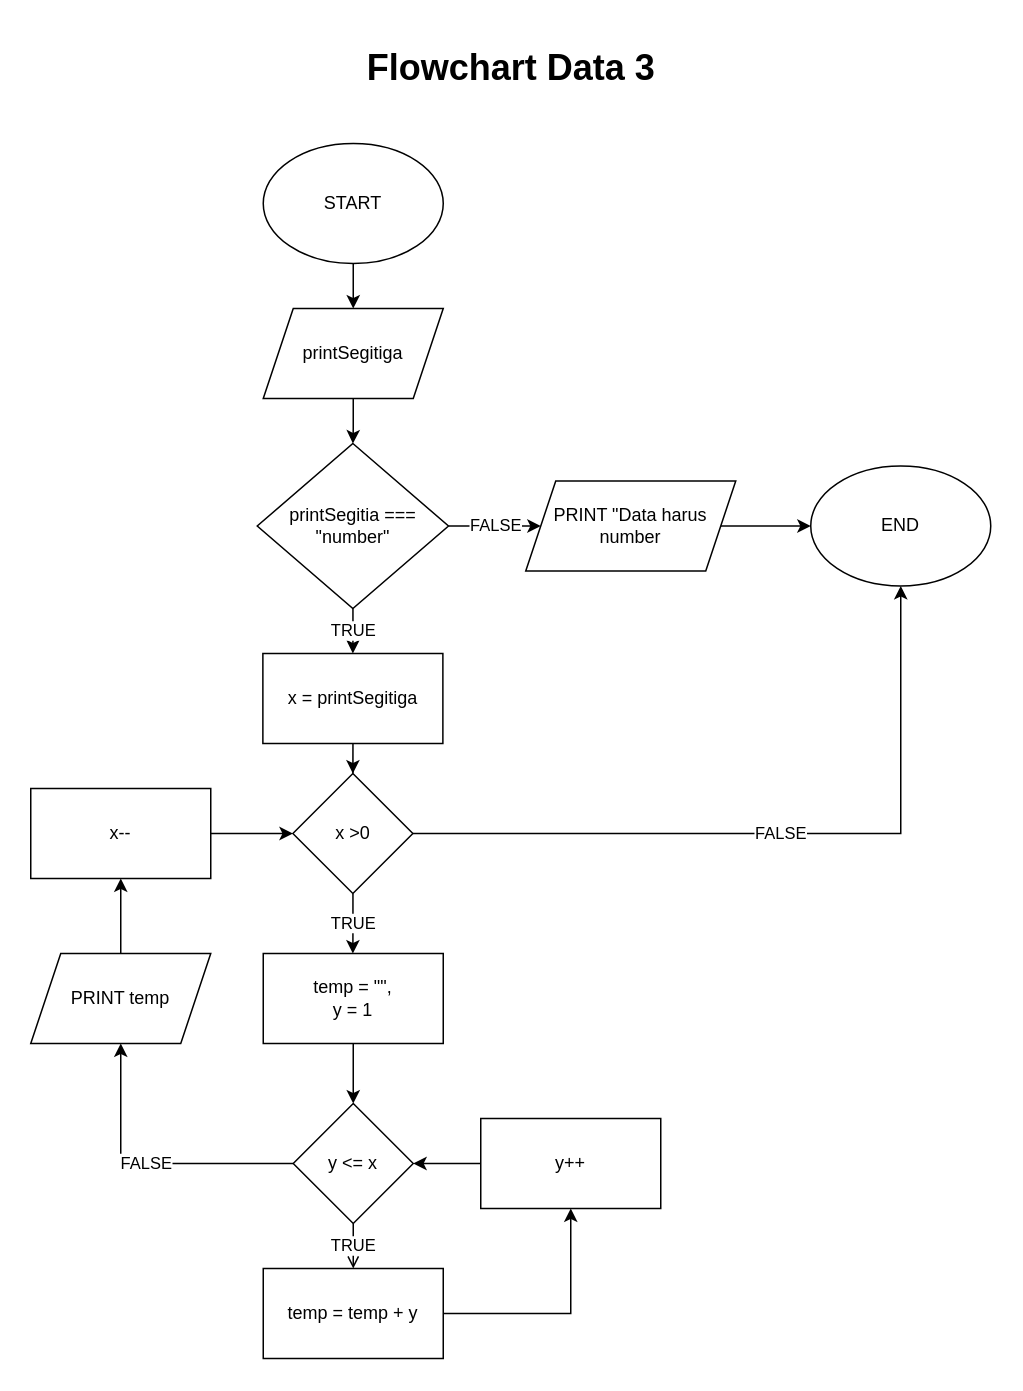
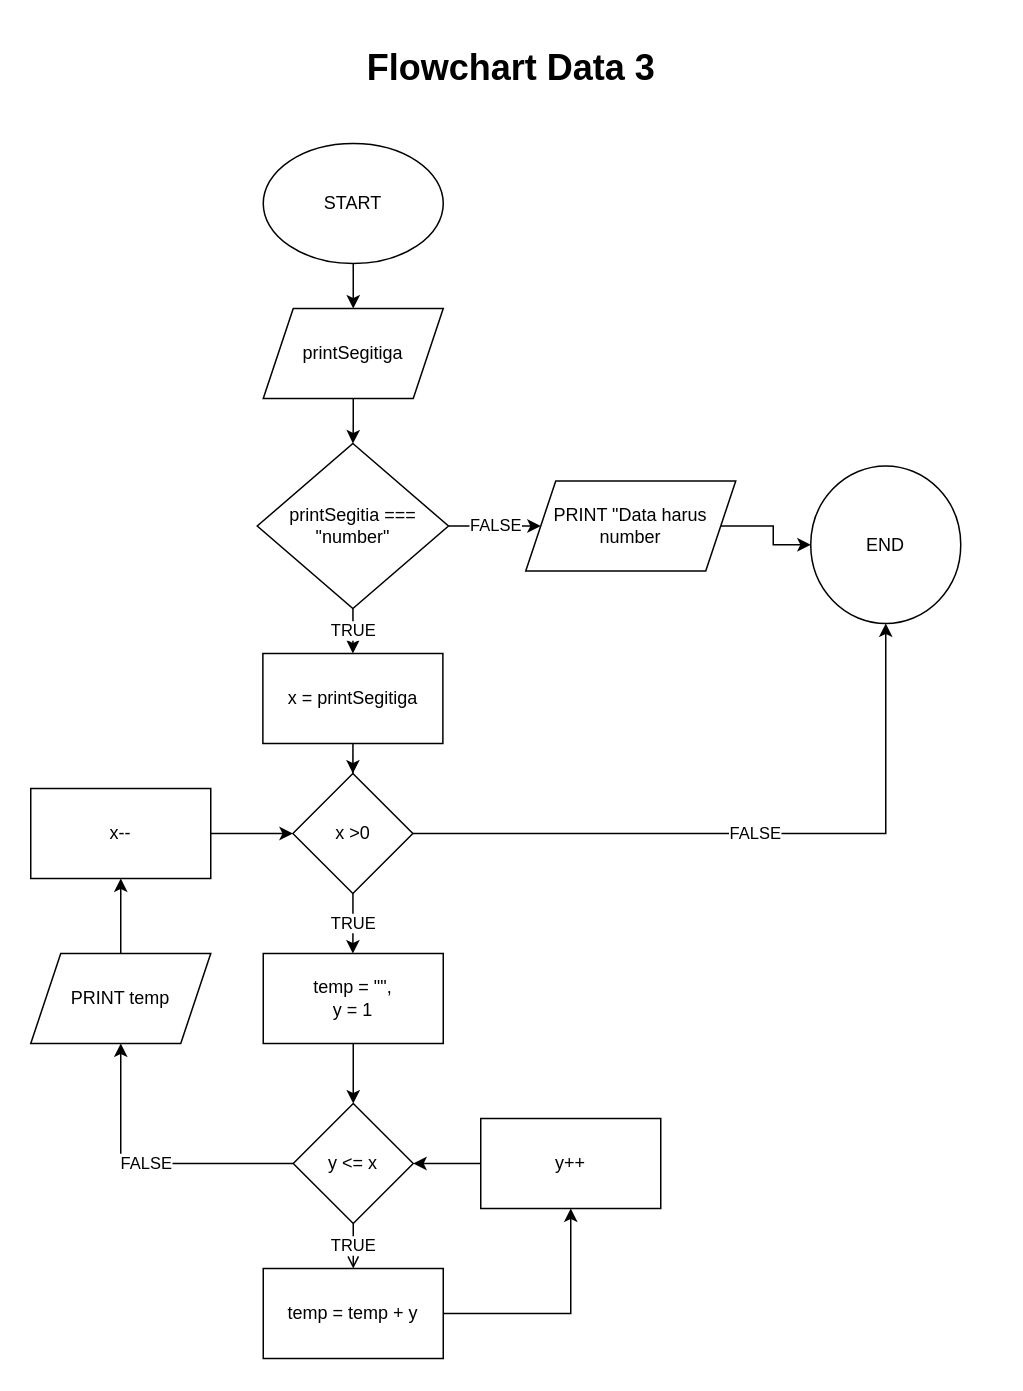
node "END": size 180x120 -> 150x158
